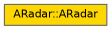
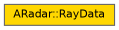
node "ARadar::ARadar": label "ARadar::ARadar" -> "ARadar::RayData"
